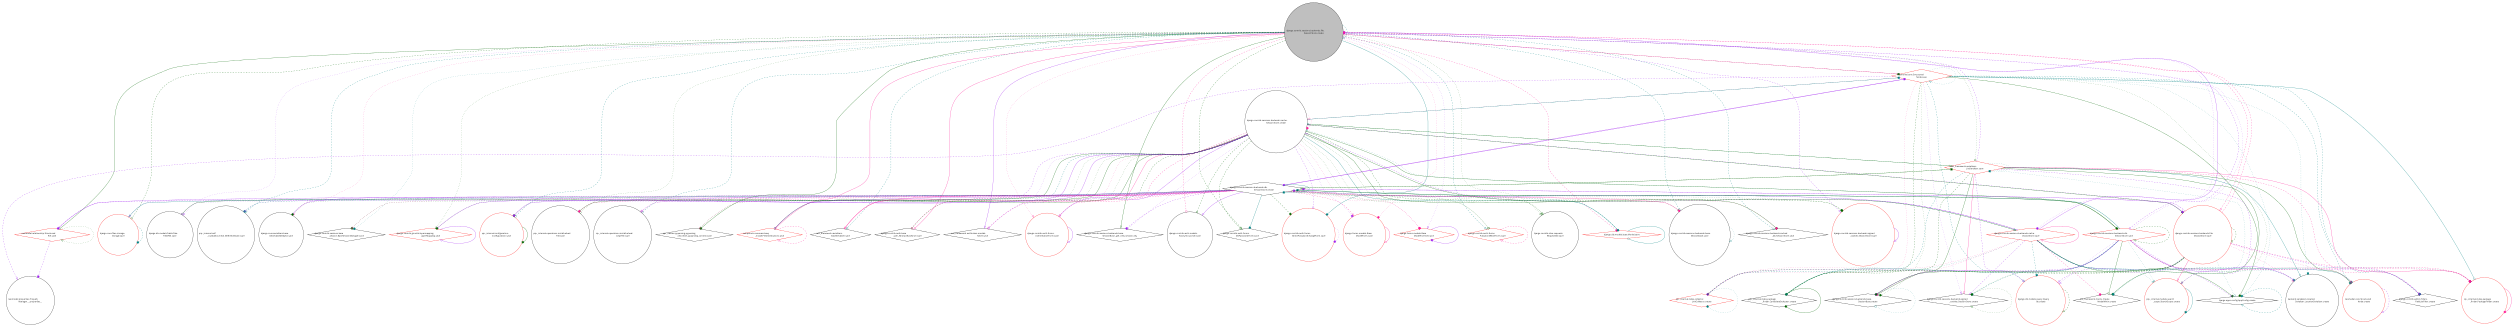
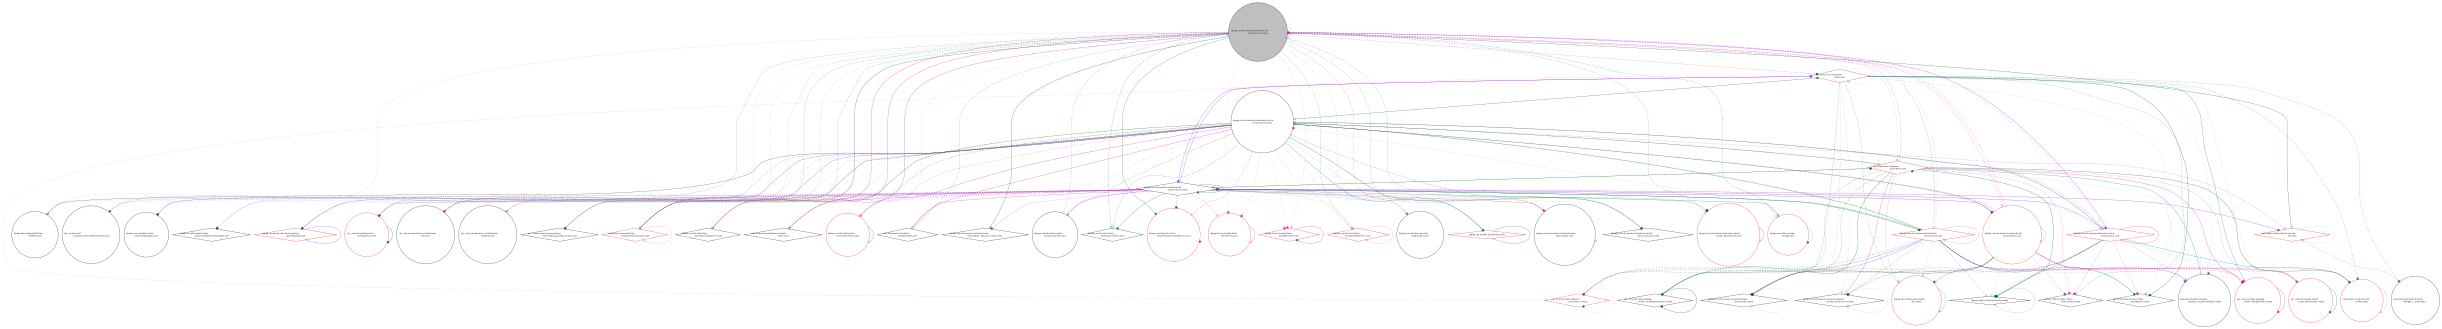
edge "django.contrib.sessions.backends.file. SessionStore.create" -> "rest_framework.serializers. BaseSerializer.save": reversed
edge "neomodel.core.Structured Node.save" -> "django.contrib.sessions.backends.file. SessionStore.create": style solid -> dotted
